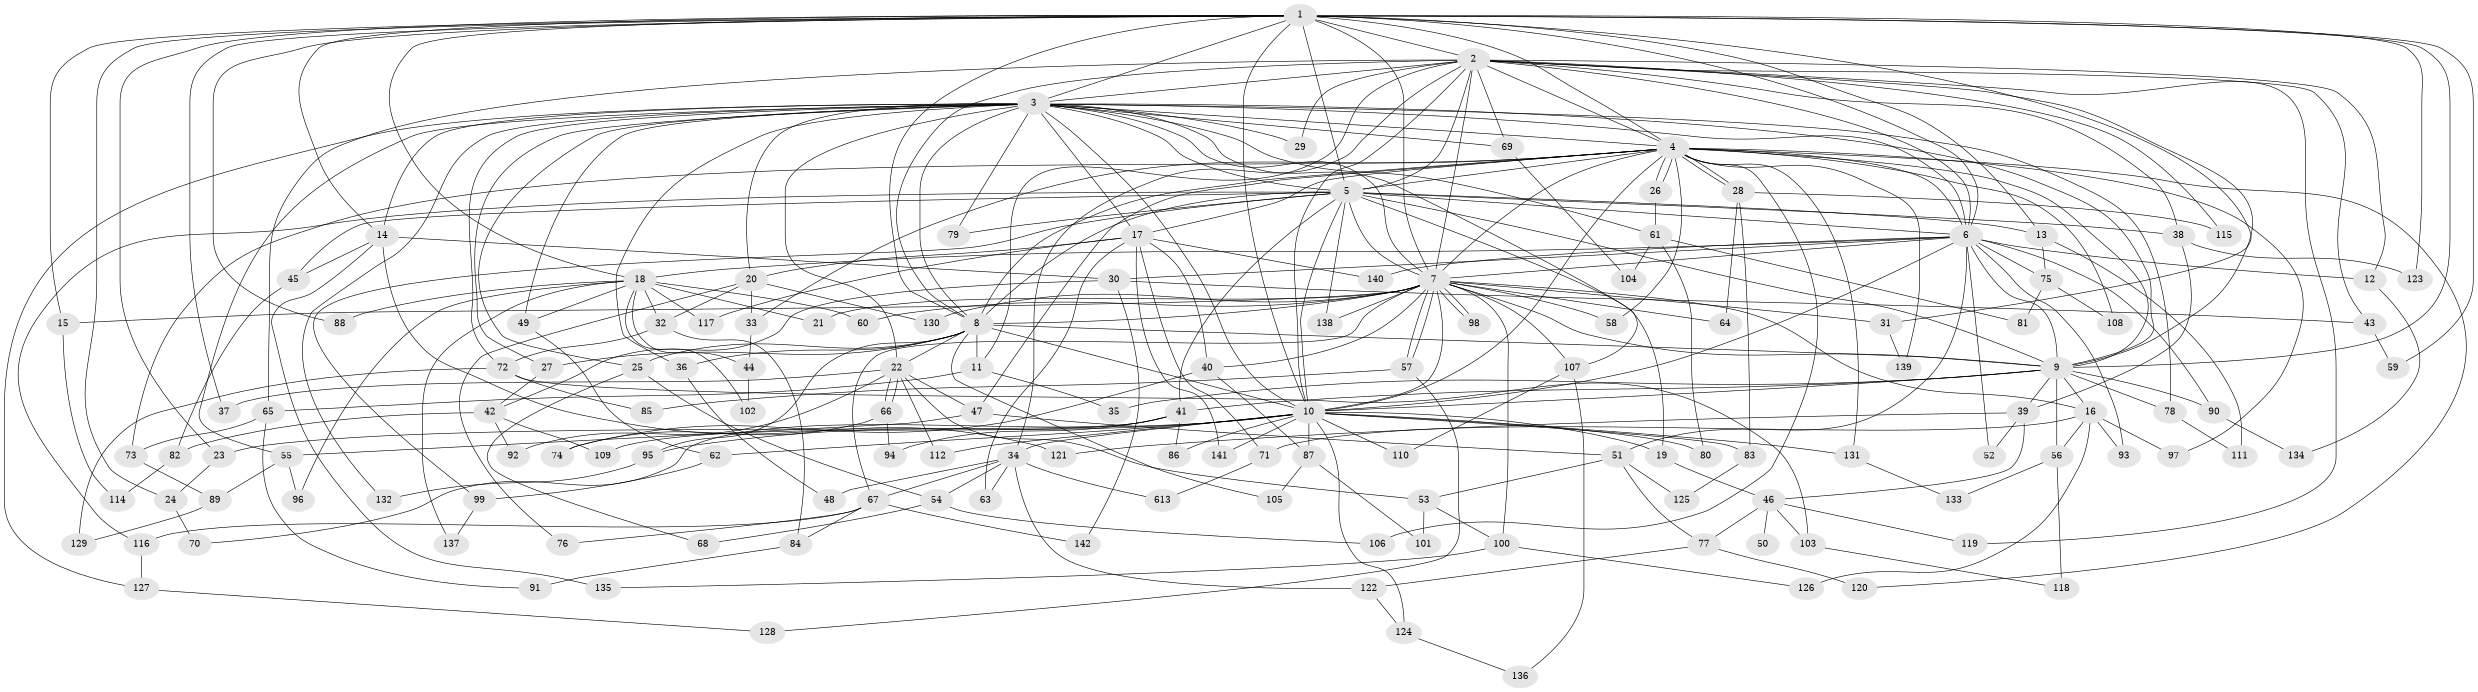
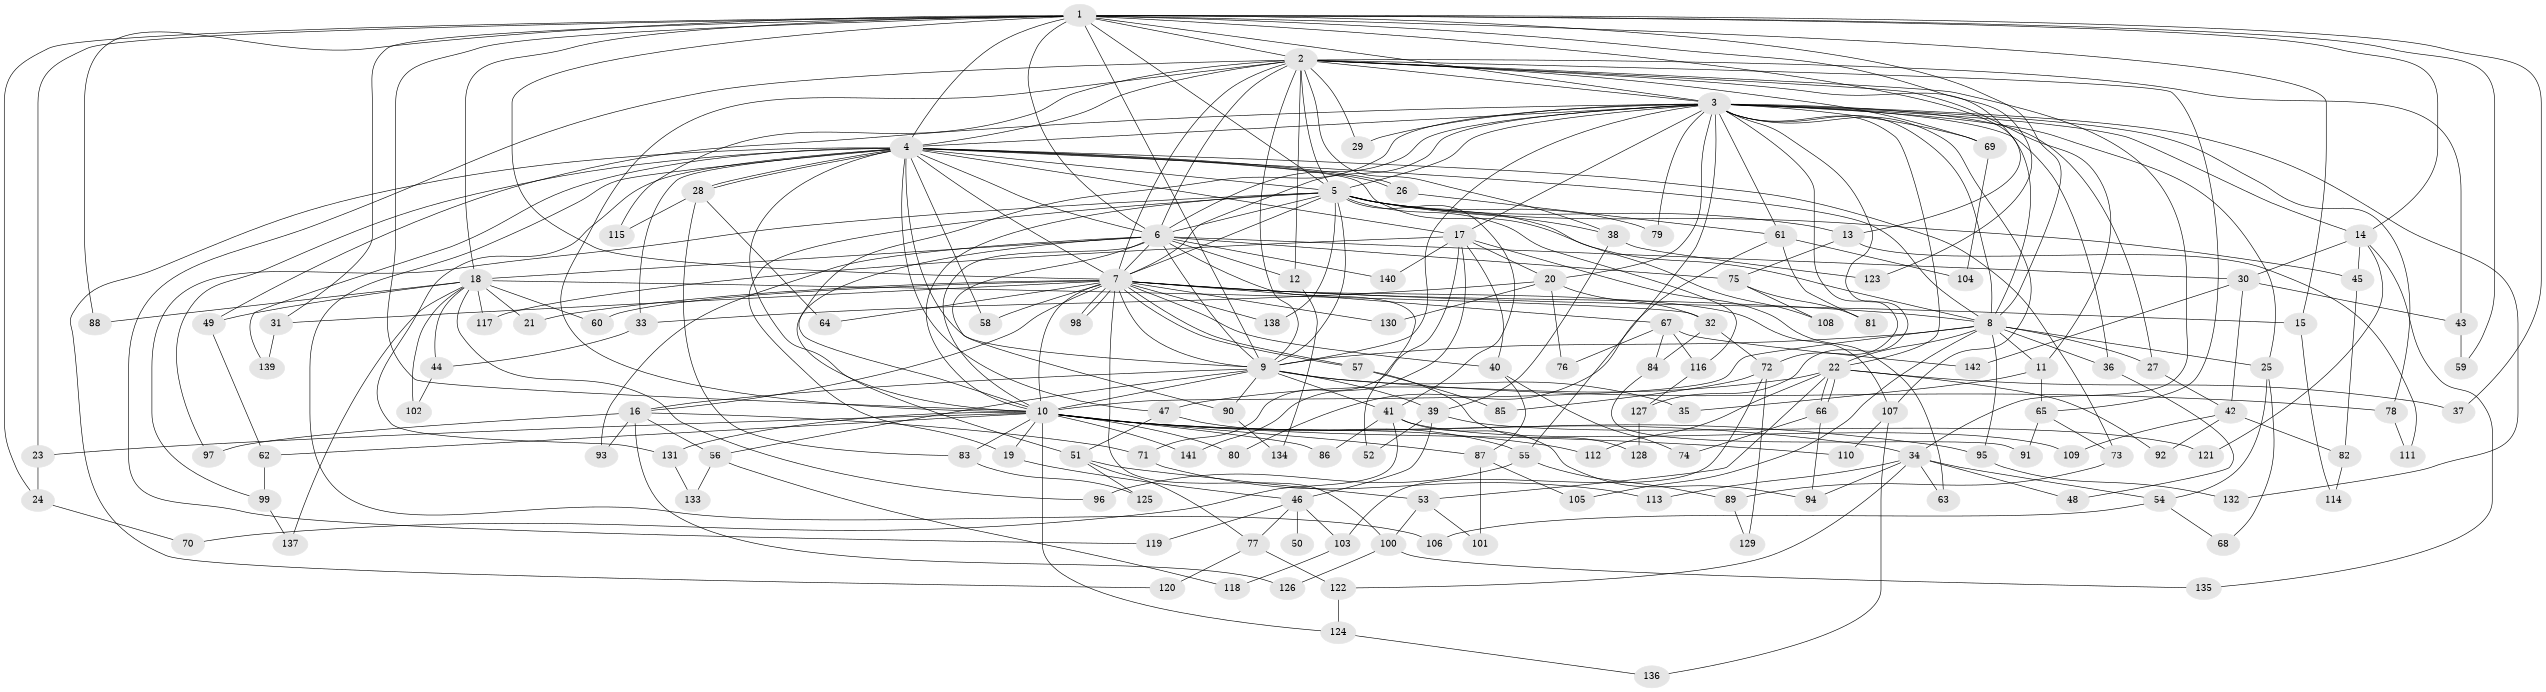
edge "34" -- "67": now "34" -- "94"
node "613": label "613" -> "113"
